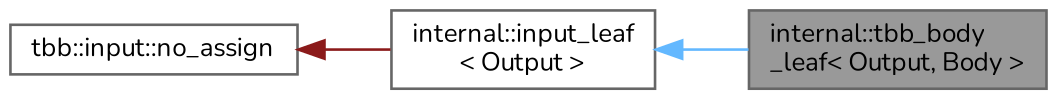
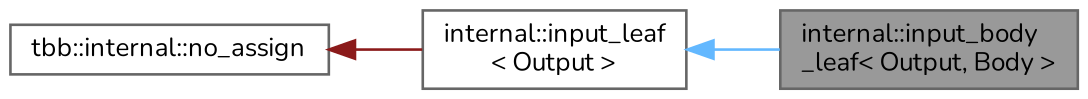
node "tbb::input::no_assign": label "tbb::input::no_assign" -> "tbb::internal::no_assign"
node "internal::tbb_body _leaf< Output, Body >": label "internal::tbb_body _leaf< Output, Body >" -> "internal::input_body _leaf< Output, Body >"
